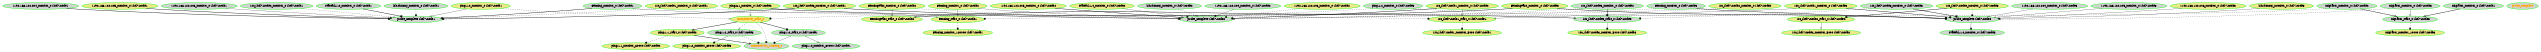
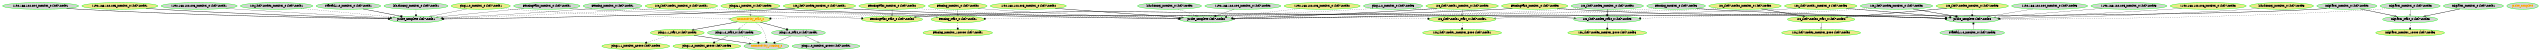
node "FencingPass_monitor_0 rhel7-node1": added
node "stateful-1:0_monitor_0 rhel7-node2": removed
edge "rsc_rhel7-node2_monitor_0 rhel7-node2" -> "rsc_rhel7-node2_start_0 rhel7-node2": added
edge "rsc_rhel7-node2_monitor_0 rhel7-node3" -> "rsc_rhel7-node2_start_0 rhel7-node2": arrowhead box -> onormal
edge "Fencing_monitor_0 rhel7-node1" -> "probe_complete rhel7-node1": style bold -> solid
edge "migrator_monitor_0 rhel7-node2" -> "probe_complete rhel7-node2": style dashed -> bold
edge "probe_complete rhel7-node3" -> "stateful-1:0_monitor_0 rhel7-node3": reversed
